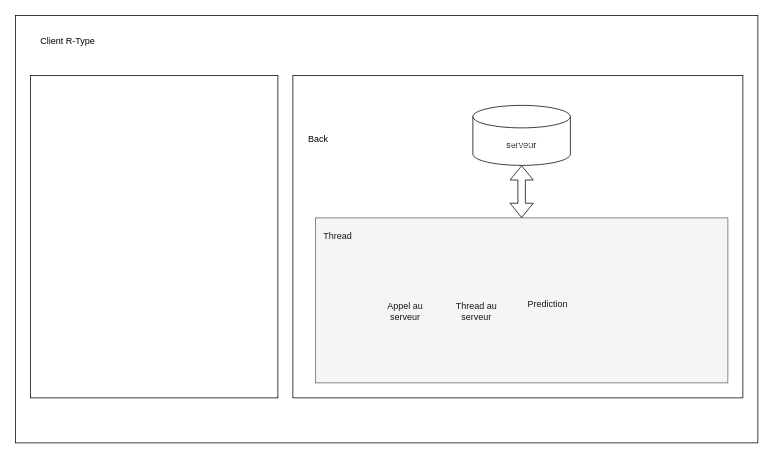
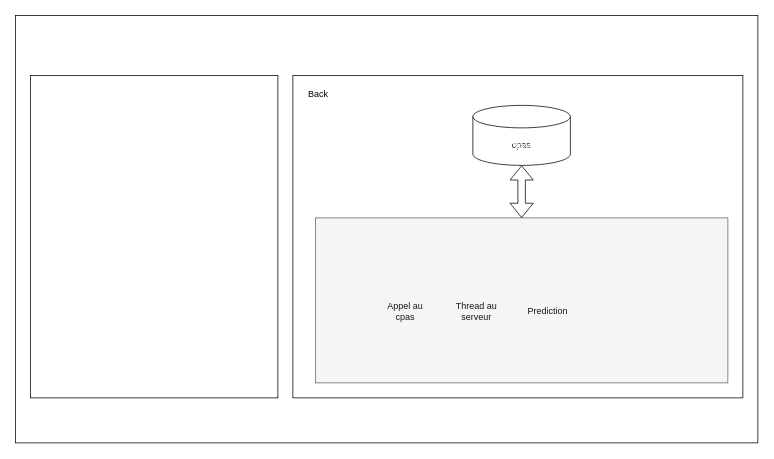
node "Client R-Type": removed
node "Back": moved (318, 139) -> (318, 94)
node "serveur": label "serveur" -> "cpas"
node "Thread": removed
node "Prediction": moved (548, 304) -> (548, 312)
node "Appel au serveur": label "Appel au serveur" -> "Appel au cpas"
